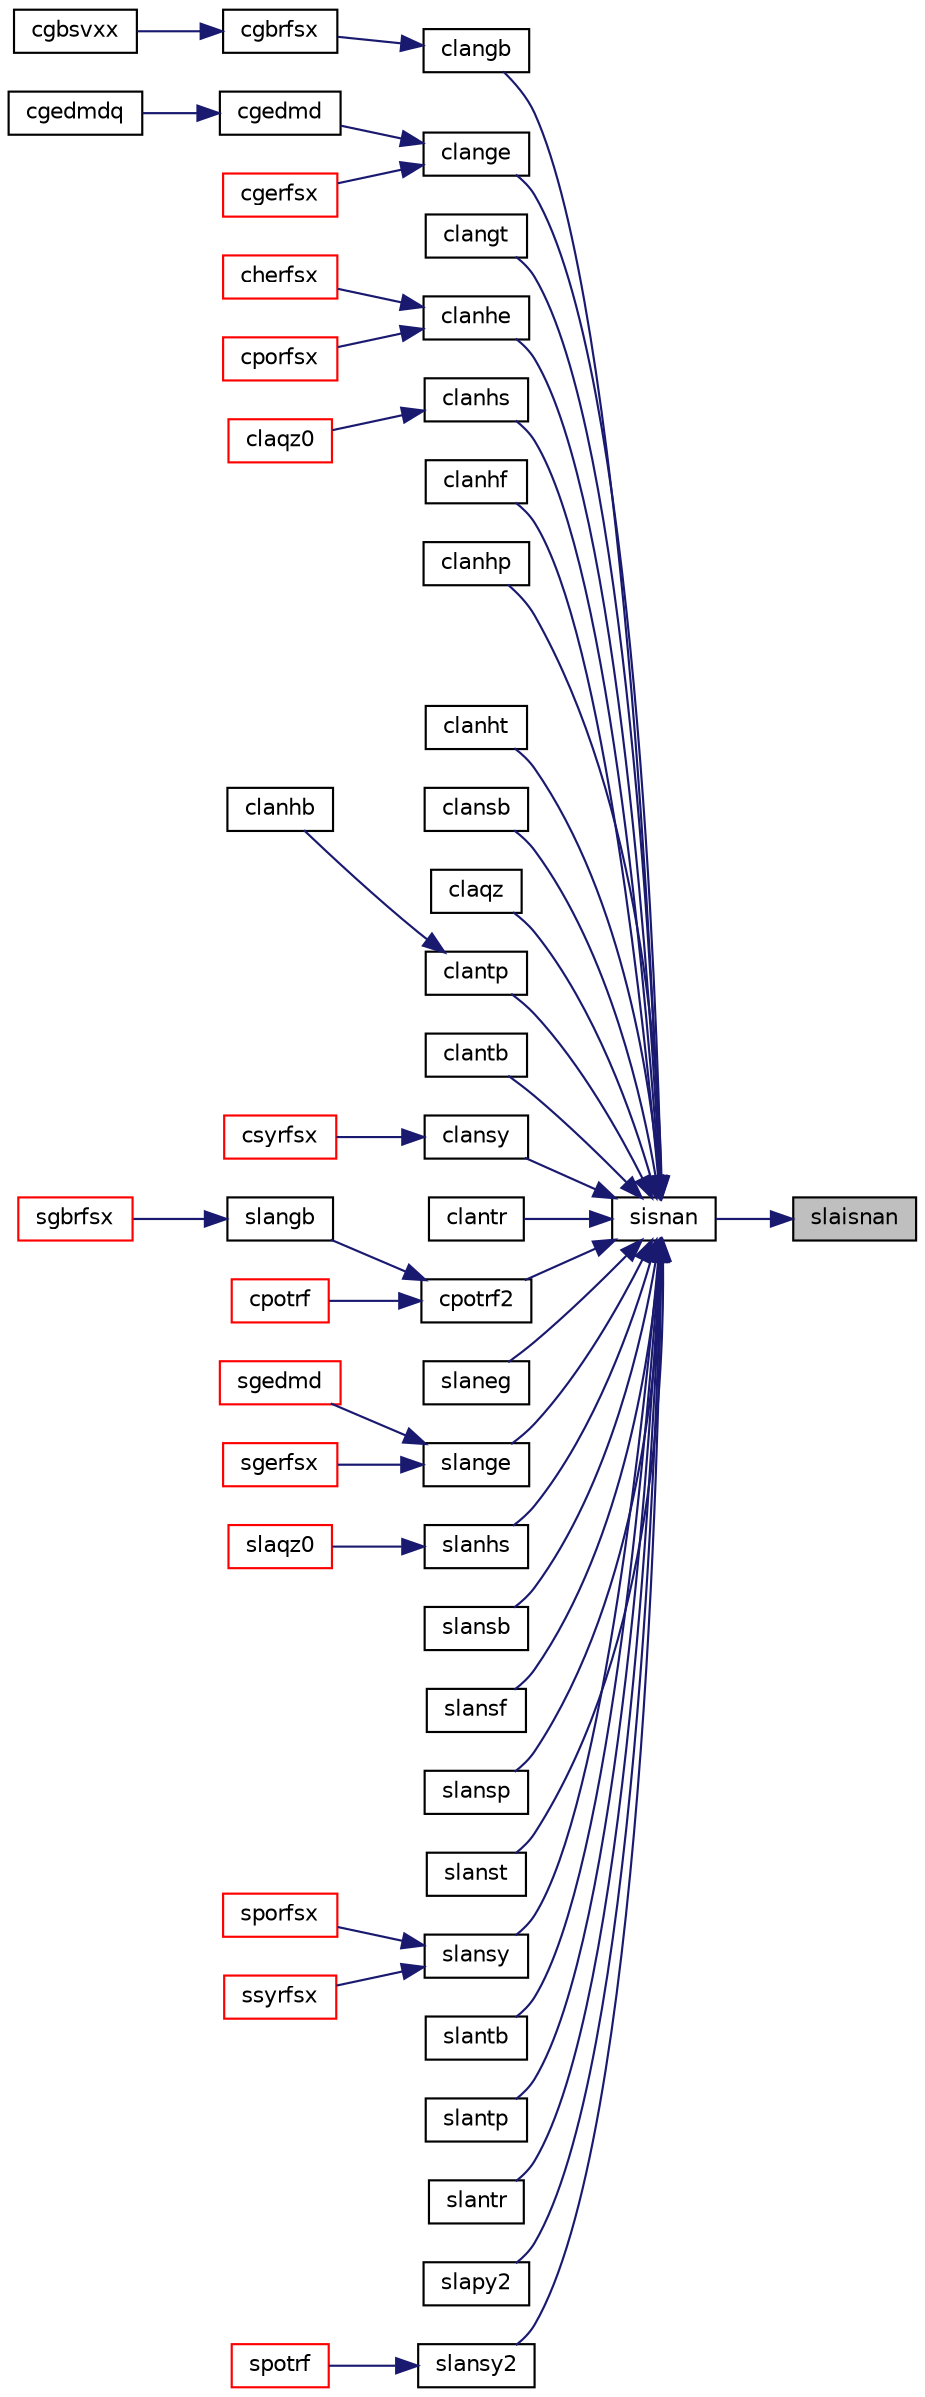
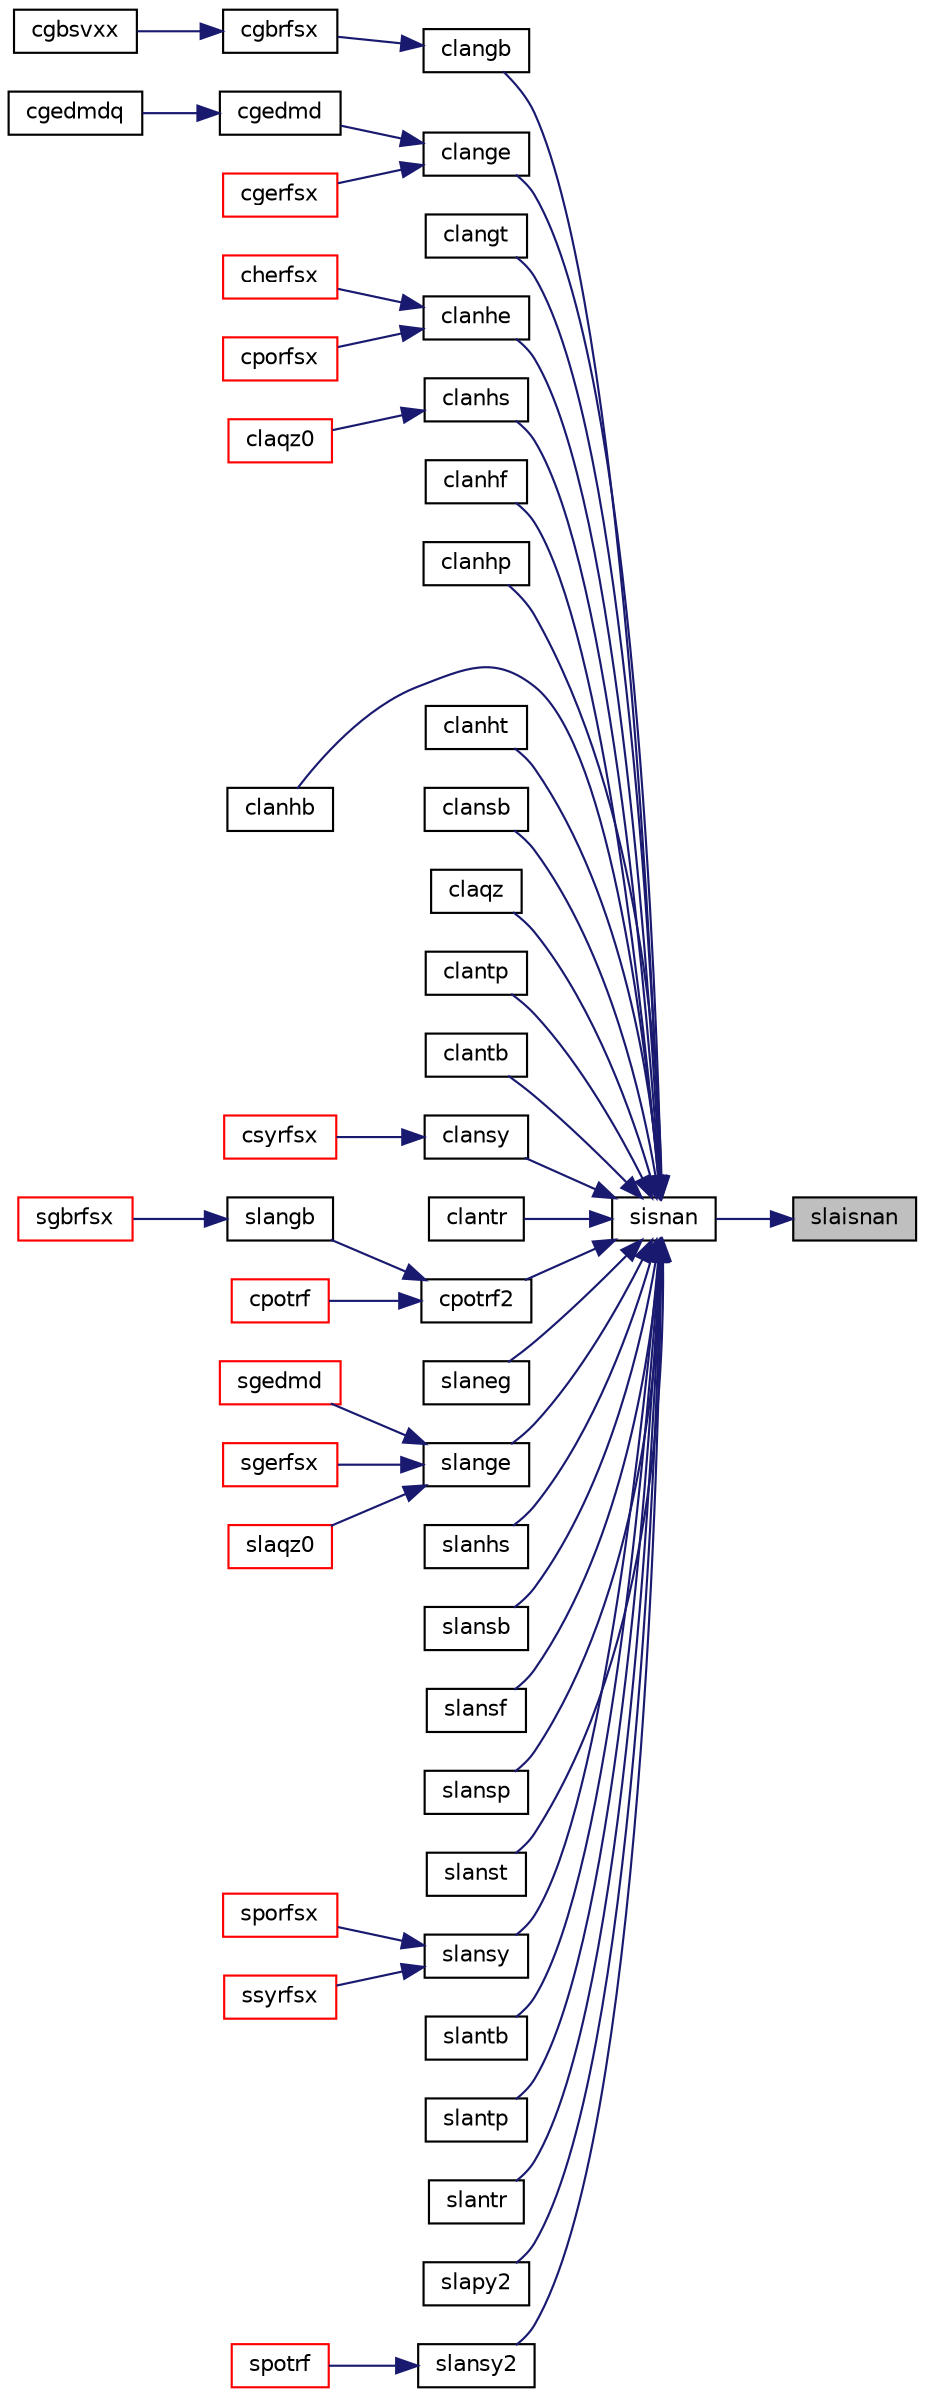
edge "clanhb" -> "clantp": now "clanhb" -> "sisnan"
edge "slaqz0" -> "slanhs": now "slaqz0" -> "slange"
